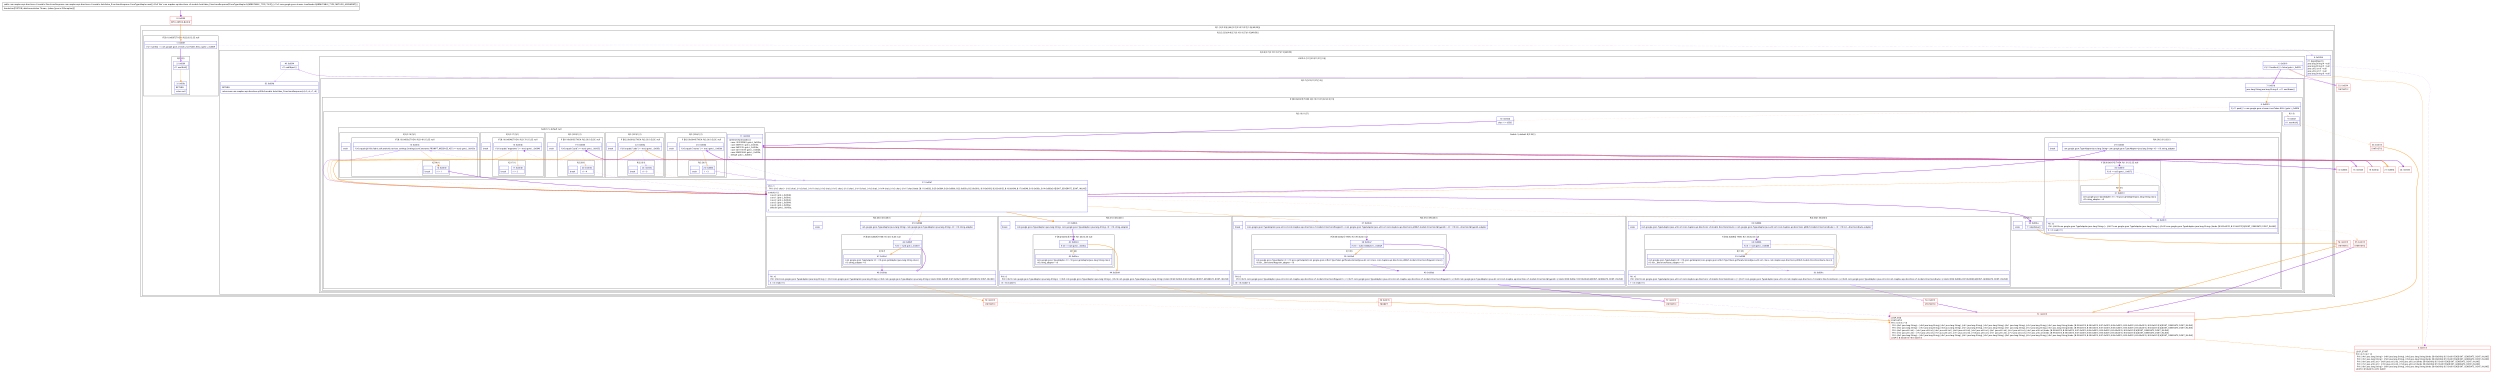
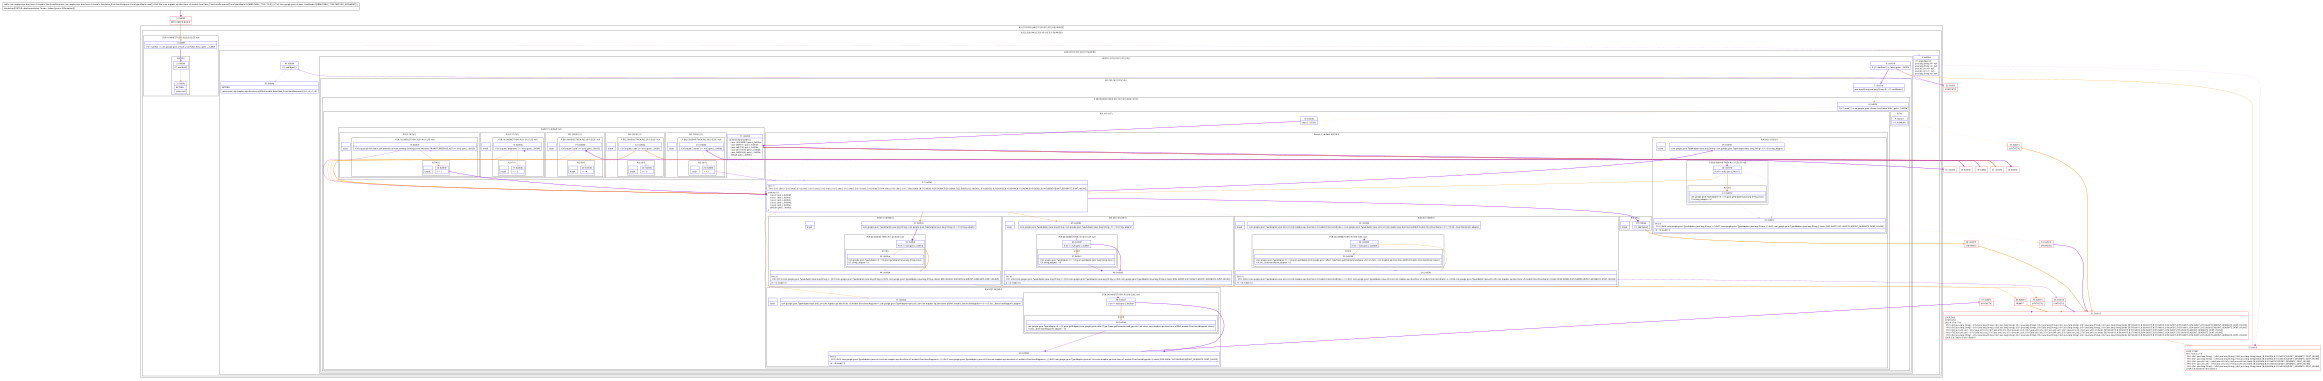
edge "37: 0x00a5" -> "38: 0x00a7": now "44: 0x00d4" -> "38: 0x00a7"
node "38: 0x00a7": text "if (r0 == null) endObject L_0x00a9" -> "if (r0 == null) goto L_0x00a9"
